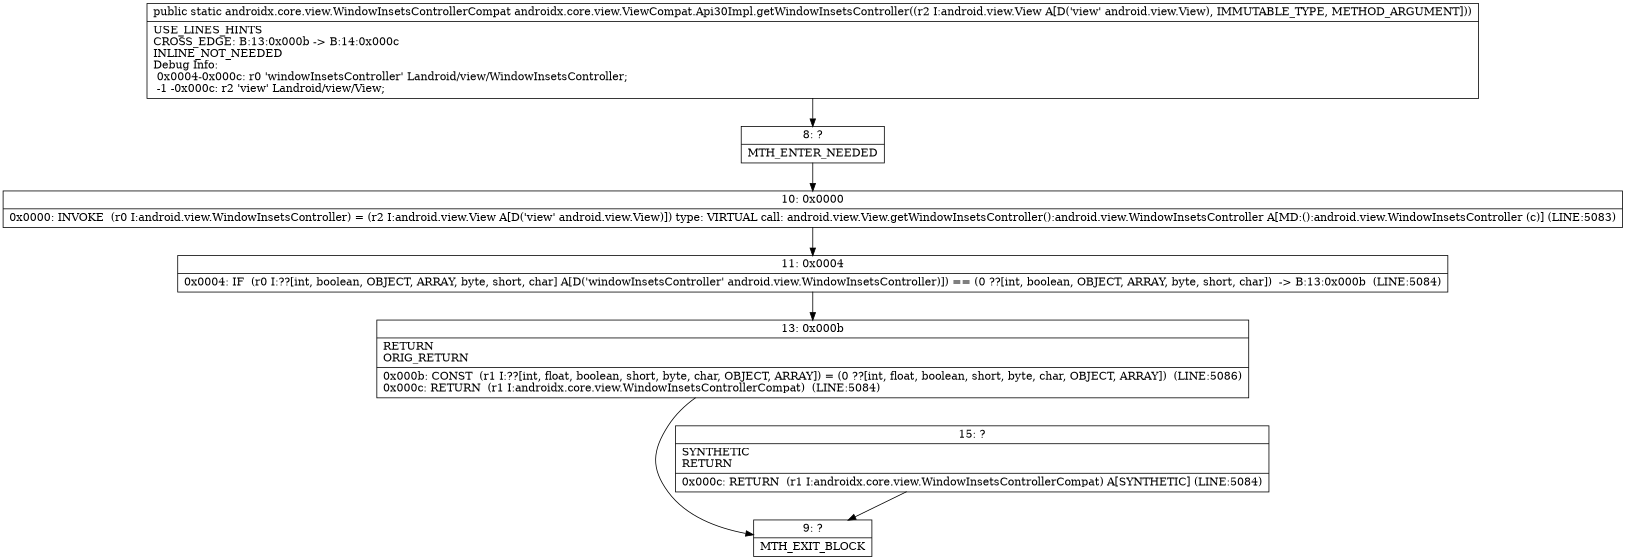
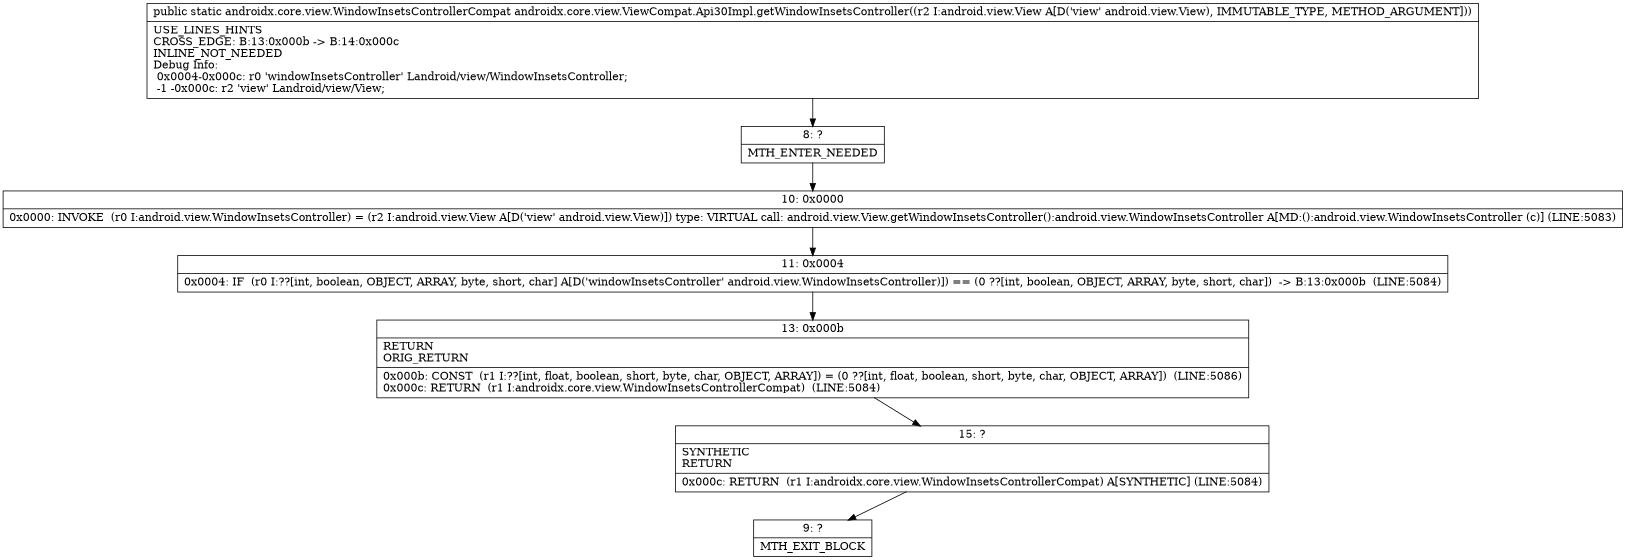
edge "13: 0x000b" -> "9: ?": now "13: 0x000b" -> "15: ?"
